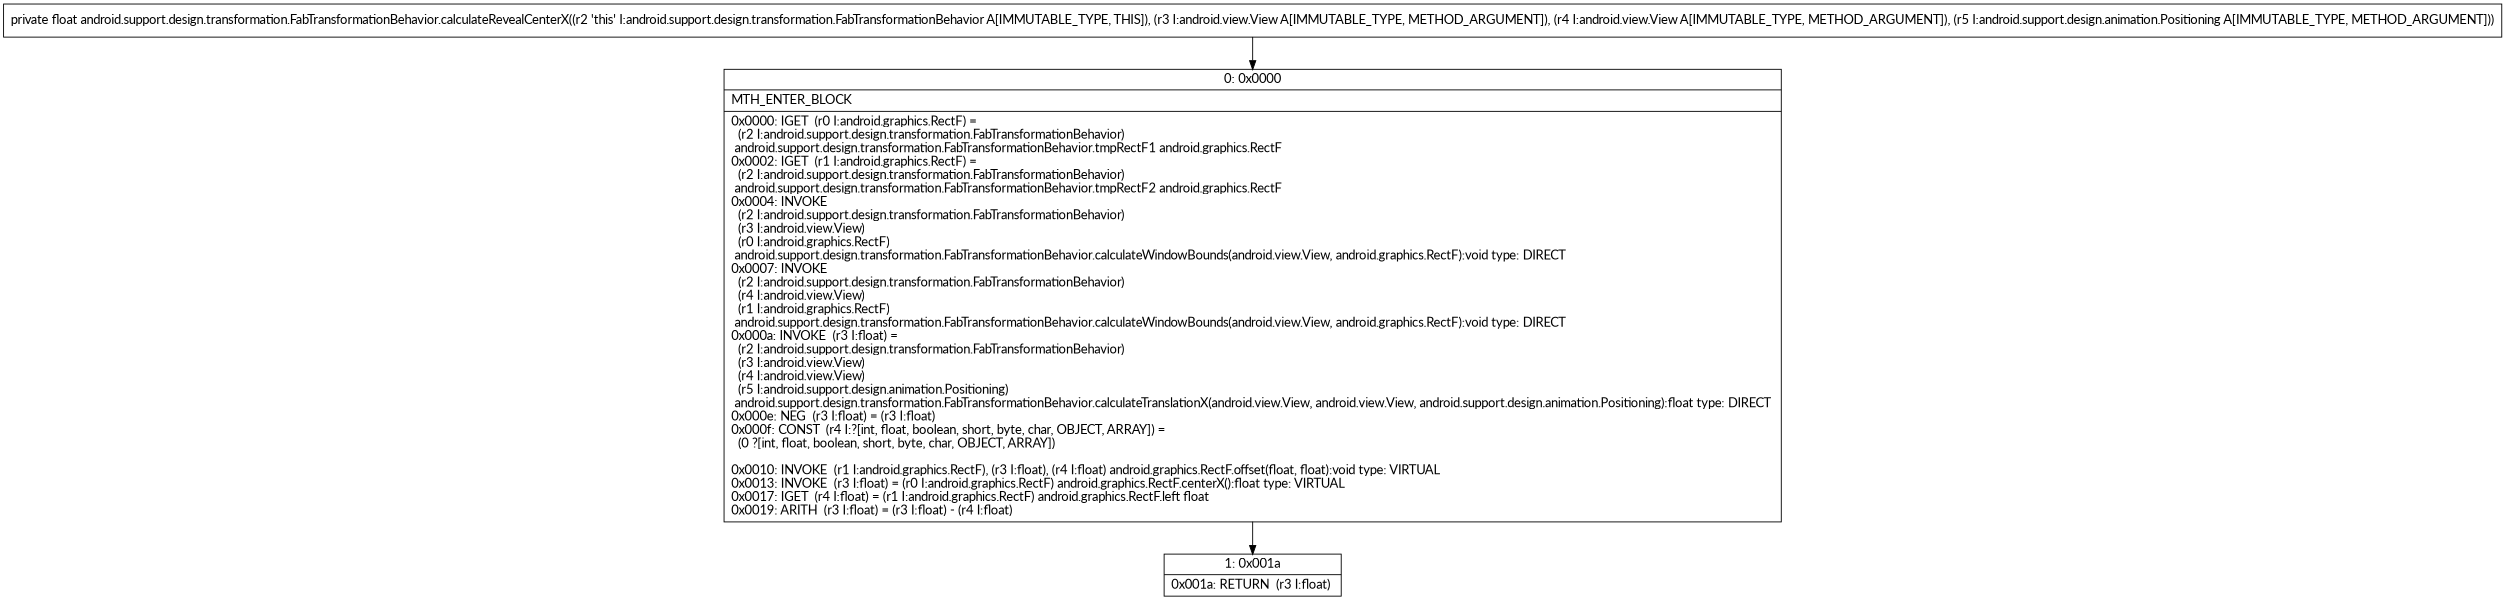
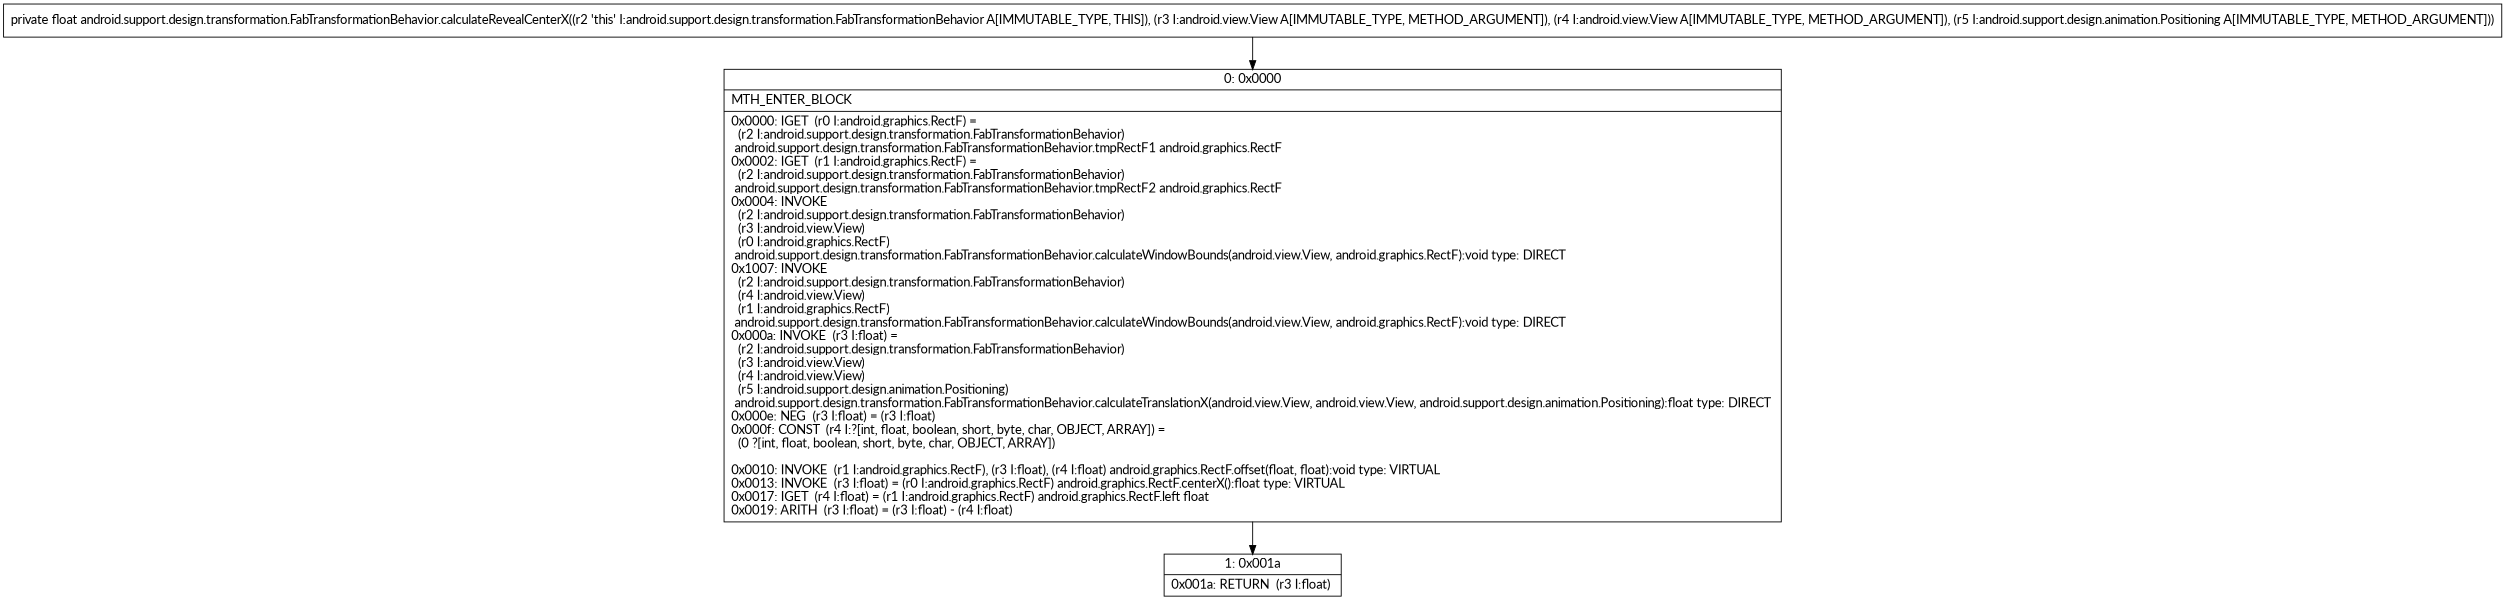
node "0: 0x0000": text "0x0007: INVOKE" -> "0x1007: INVOKE"
